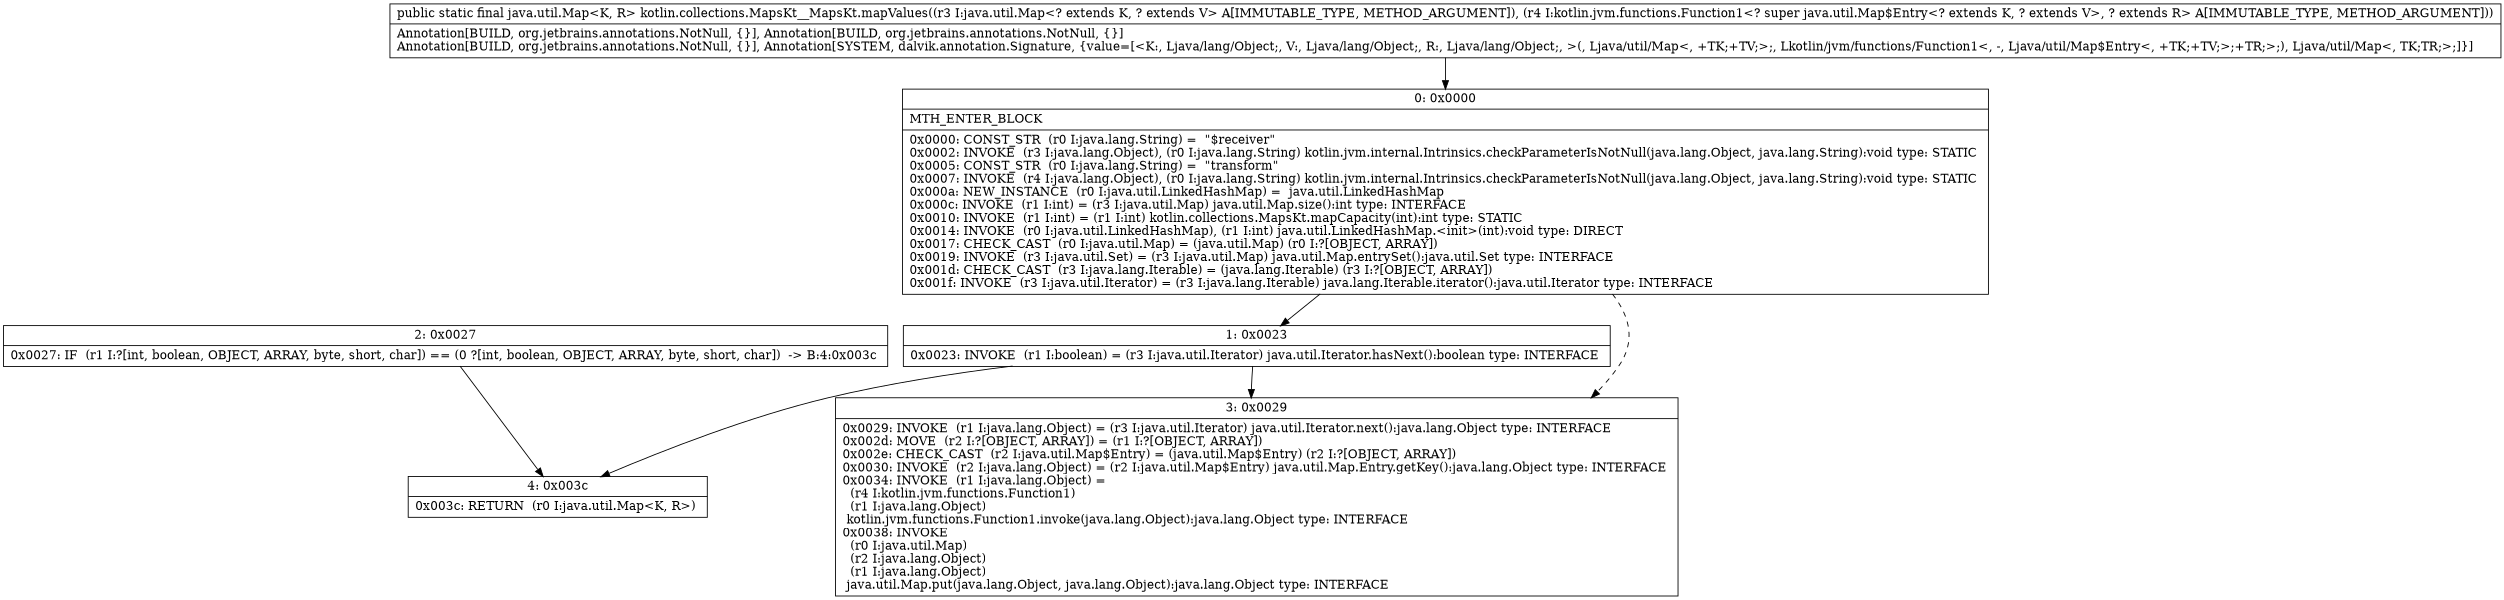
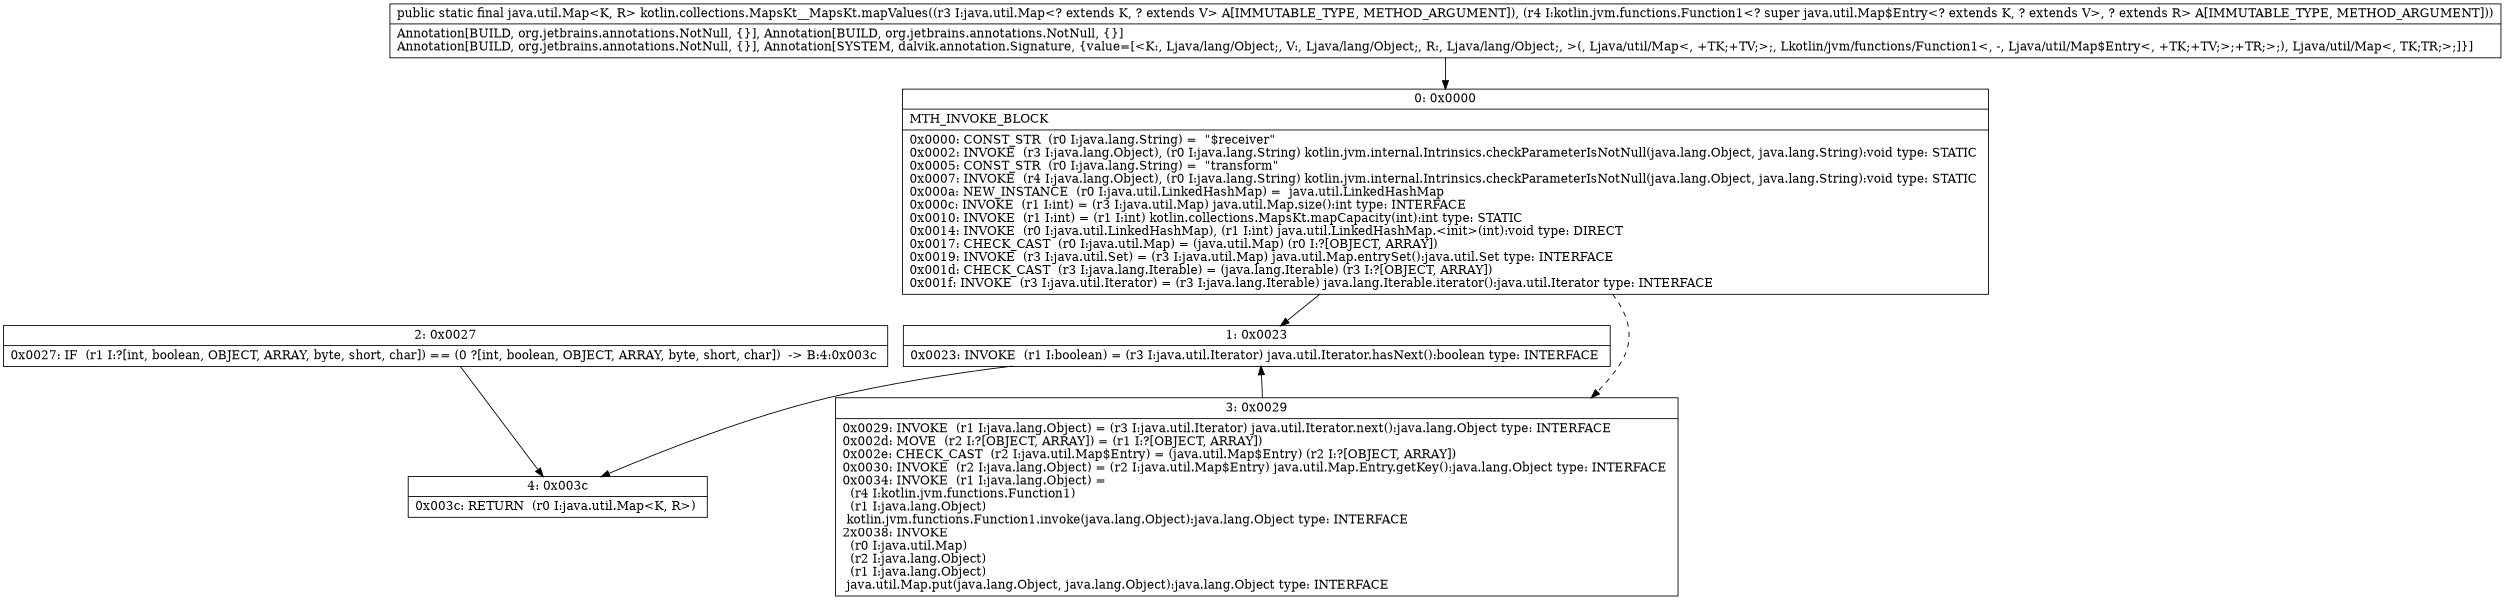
node "0: 0x0000": text "MTH_ENTER_BLOCK" -> "MTH_INVOKE_BLOCK"
edge "1: 0x0023" -> "3: 0x0029": reversed
node "3: 0x0029": text "0x0038: INVOKE" -> "2x0038: INVOKE"
